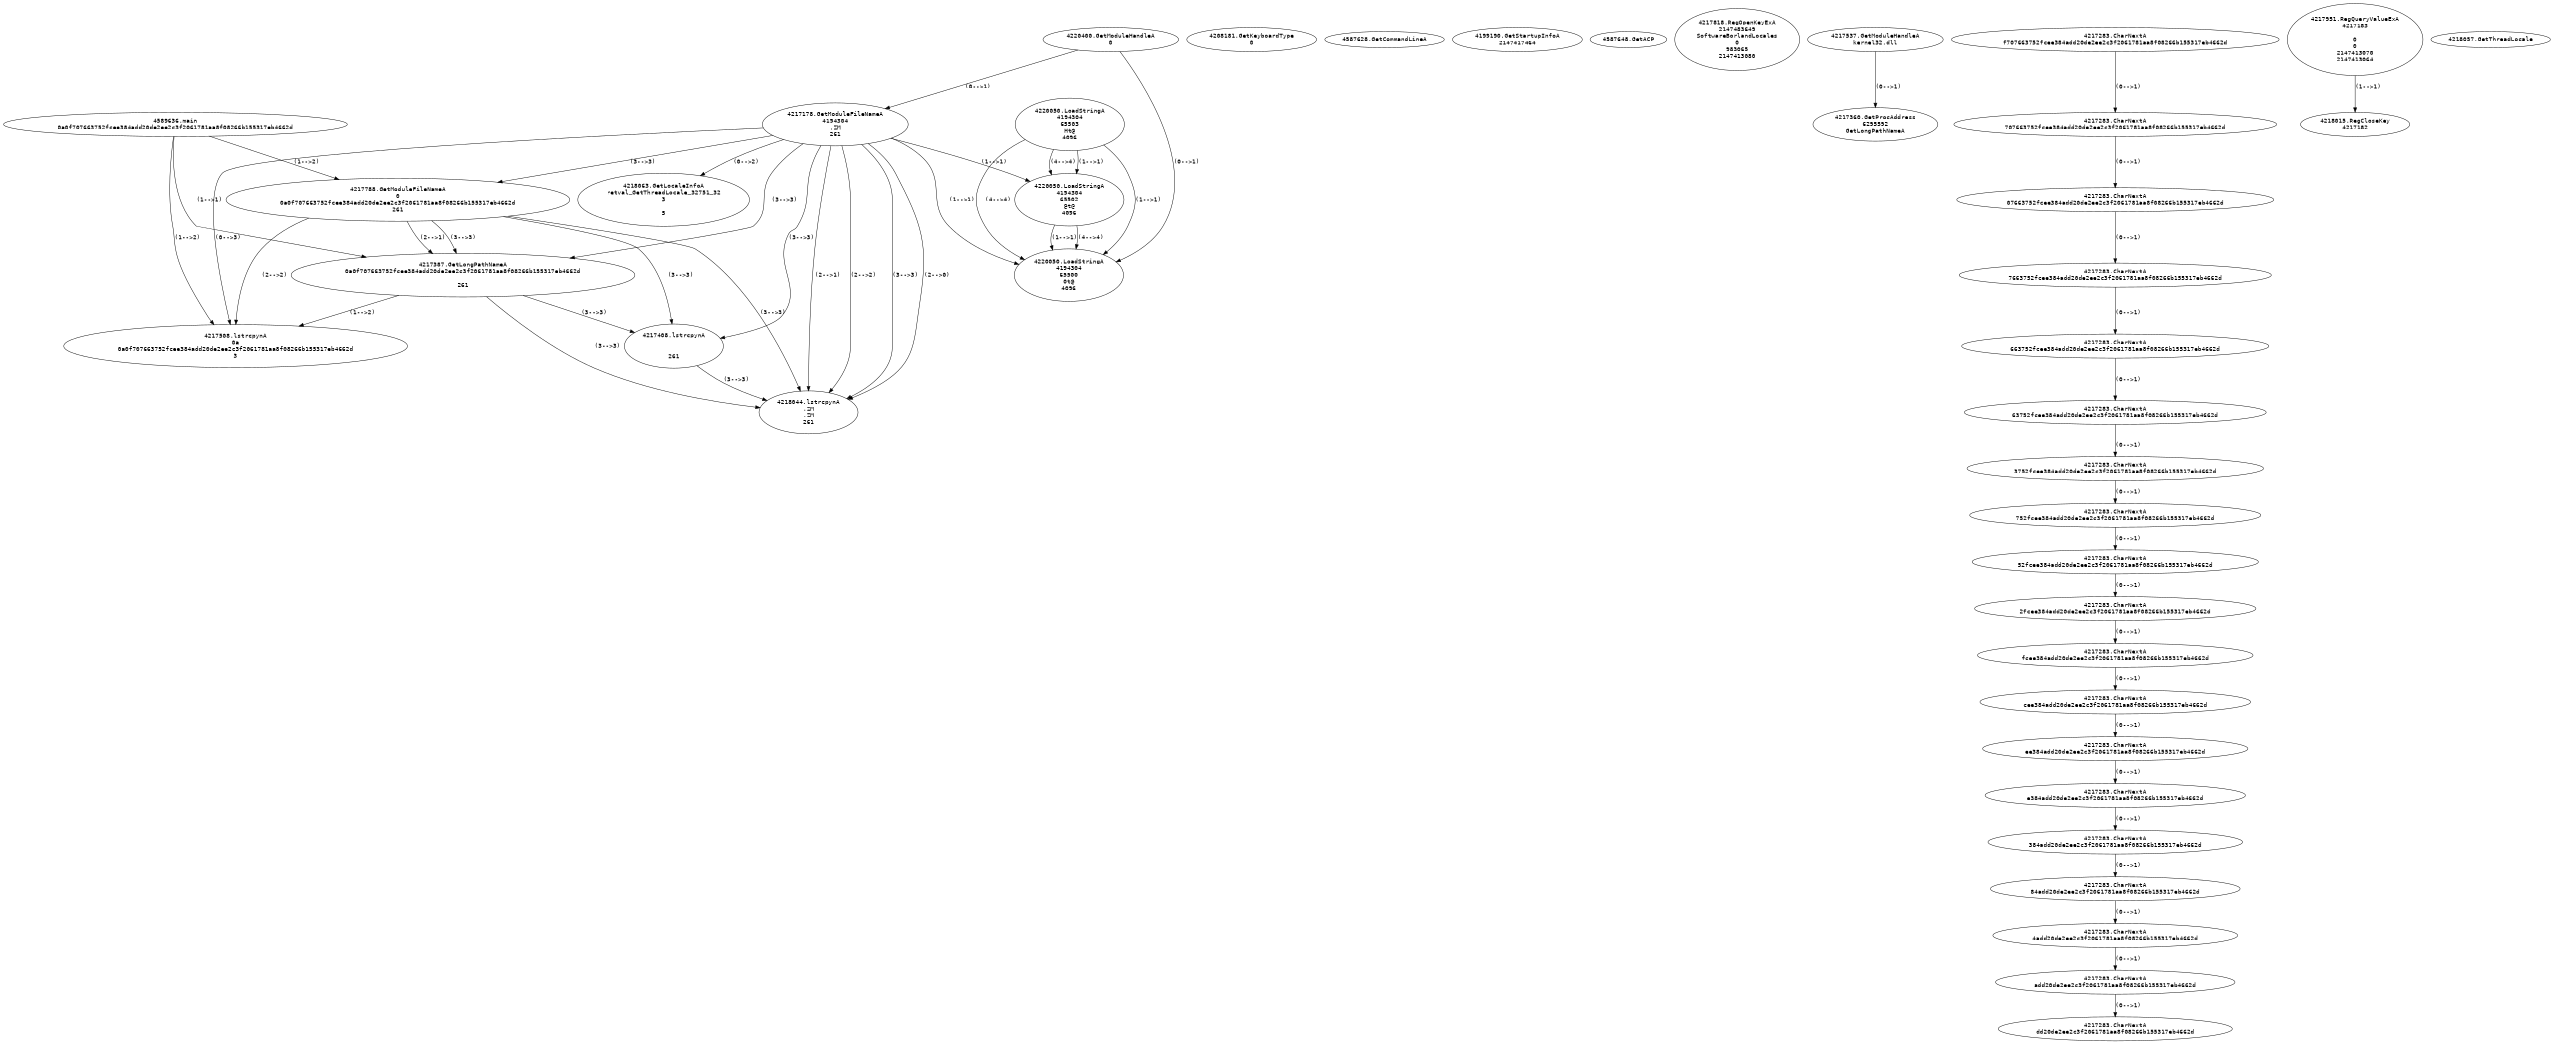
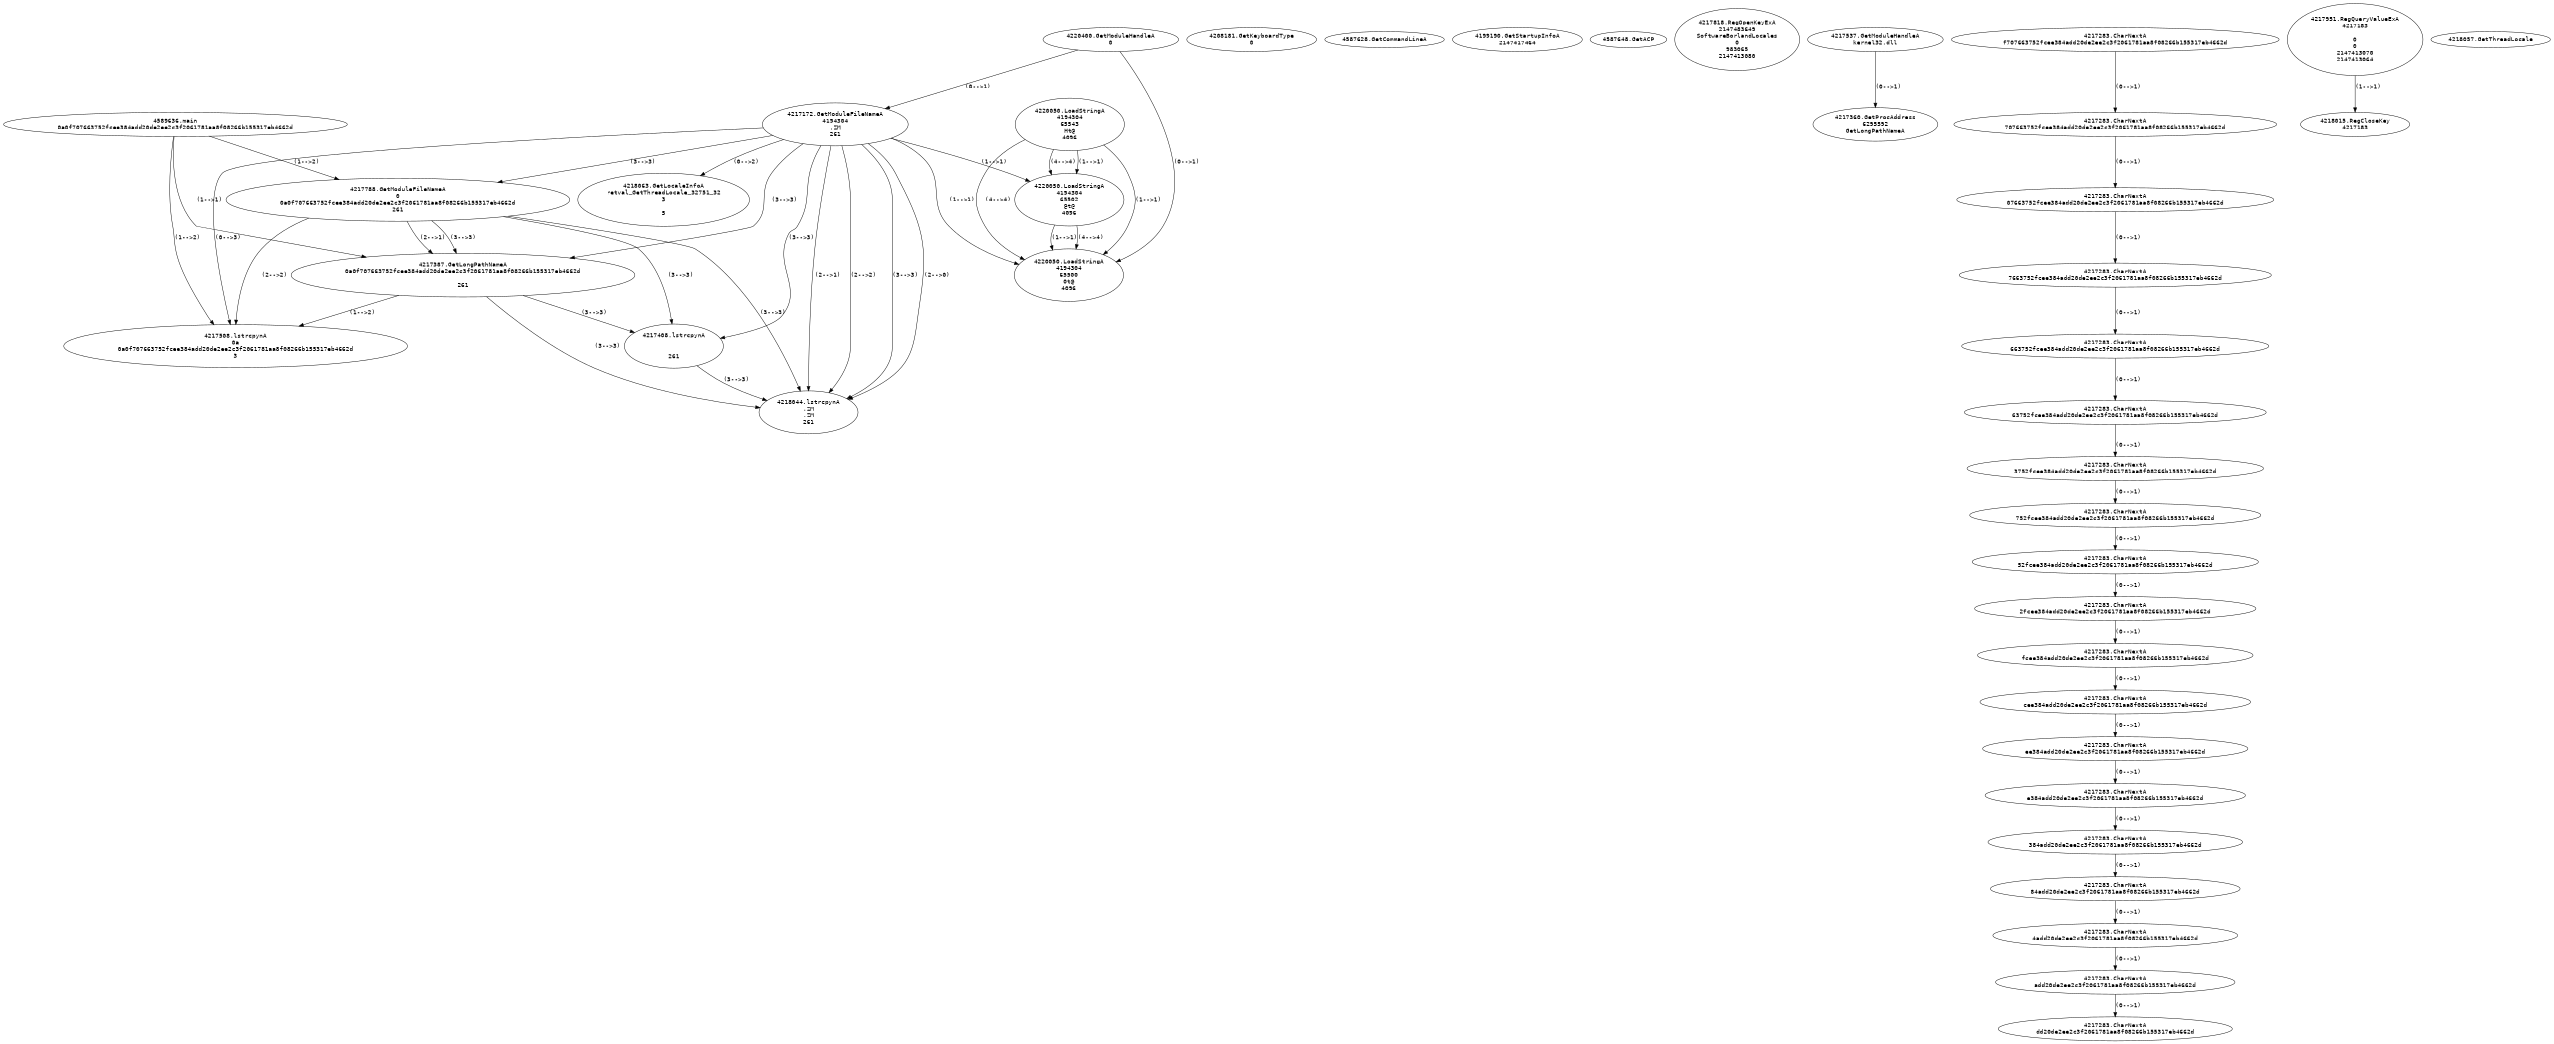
node "4217178.GetModuleFileNameA 4194304 .ZM 261": label "4217178.GetModuleFileNameA 4194304 .ZM 261" -> "4217172.GetModuleFileNameA 4194304 .ZM 261"
node "4220050.LoadStringA 4194304 65503 Ht@ 4096": label "4220050.LoadStringA 4194304 65503 Ht@ 4096" -> "4220050.LoadStringA 4194304 65543 Ht@ 4096"
node "4218015.RegCloseKey 4217182": label "4218015.RegCloseKey 4217182" -> "4218015.RegCloseKey 4217183"
